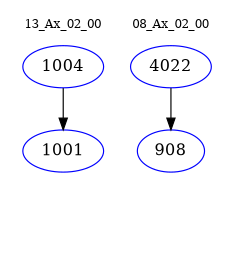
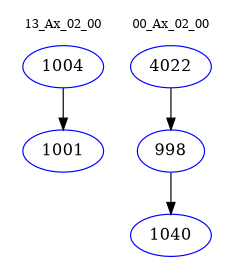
cluster "08_Ax_02_00": label "08_Ax_02_00" -> "00_Ax_02_00"
node "908": label "908" -> "998"
node "1040": added
